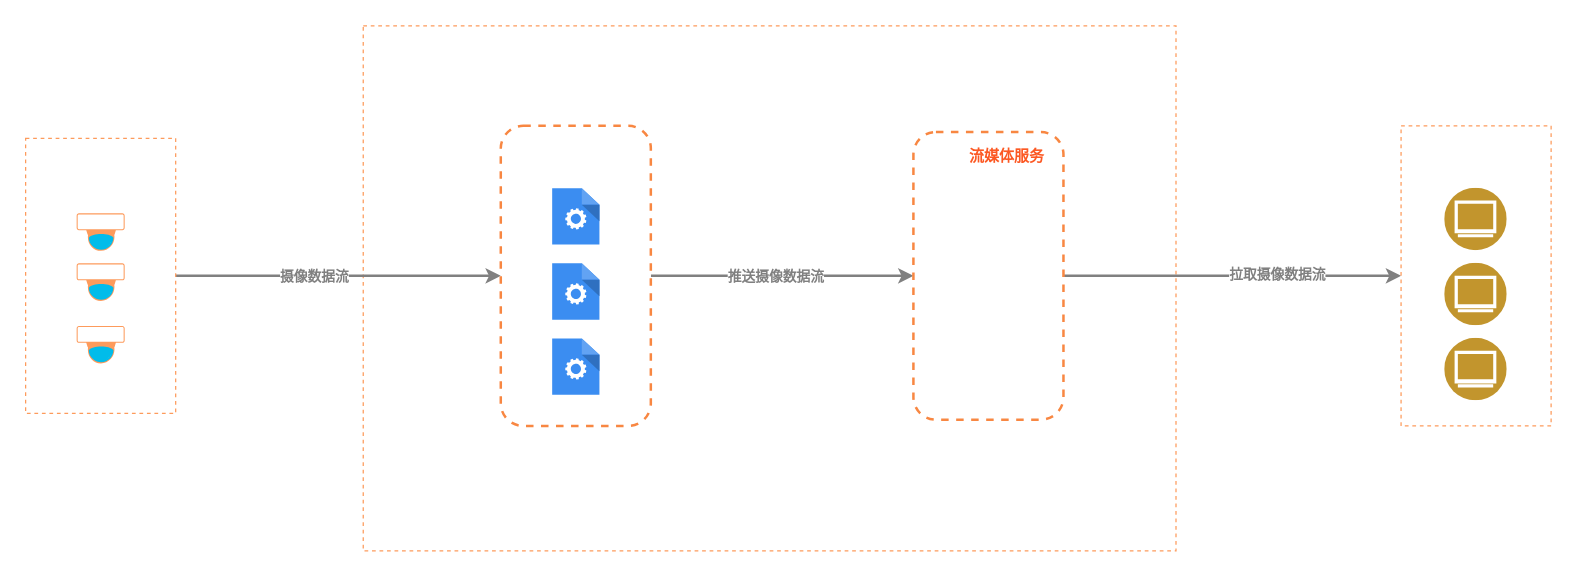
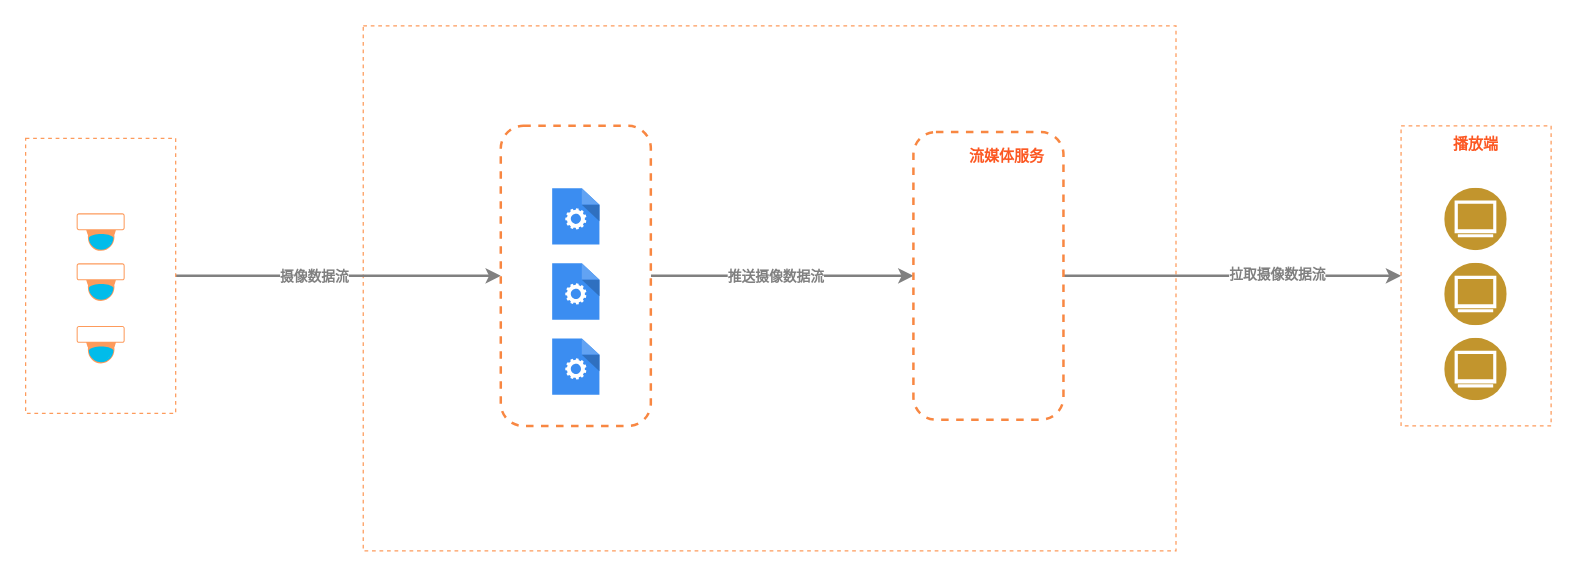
node "播放端": added
